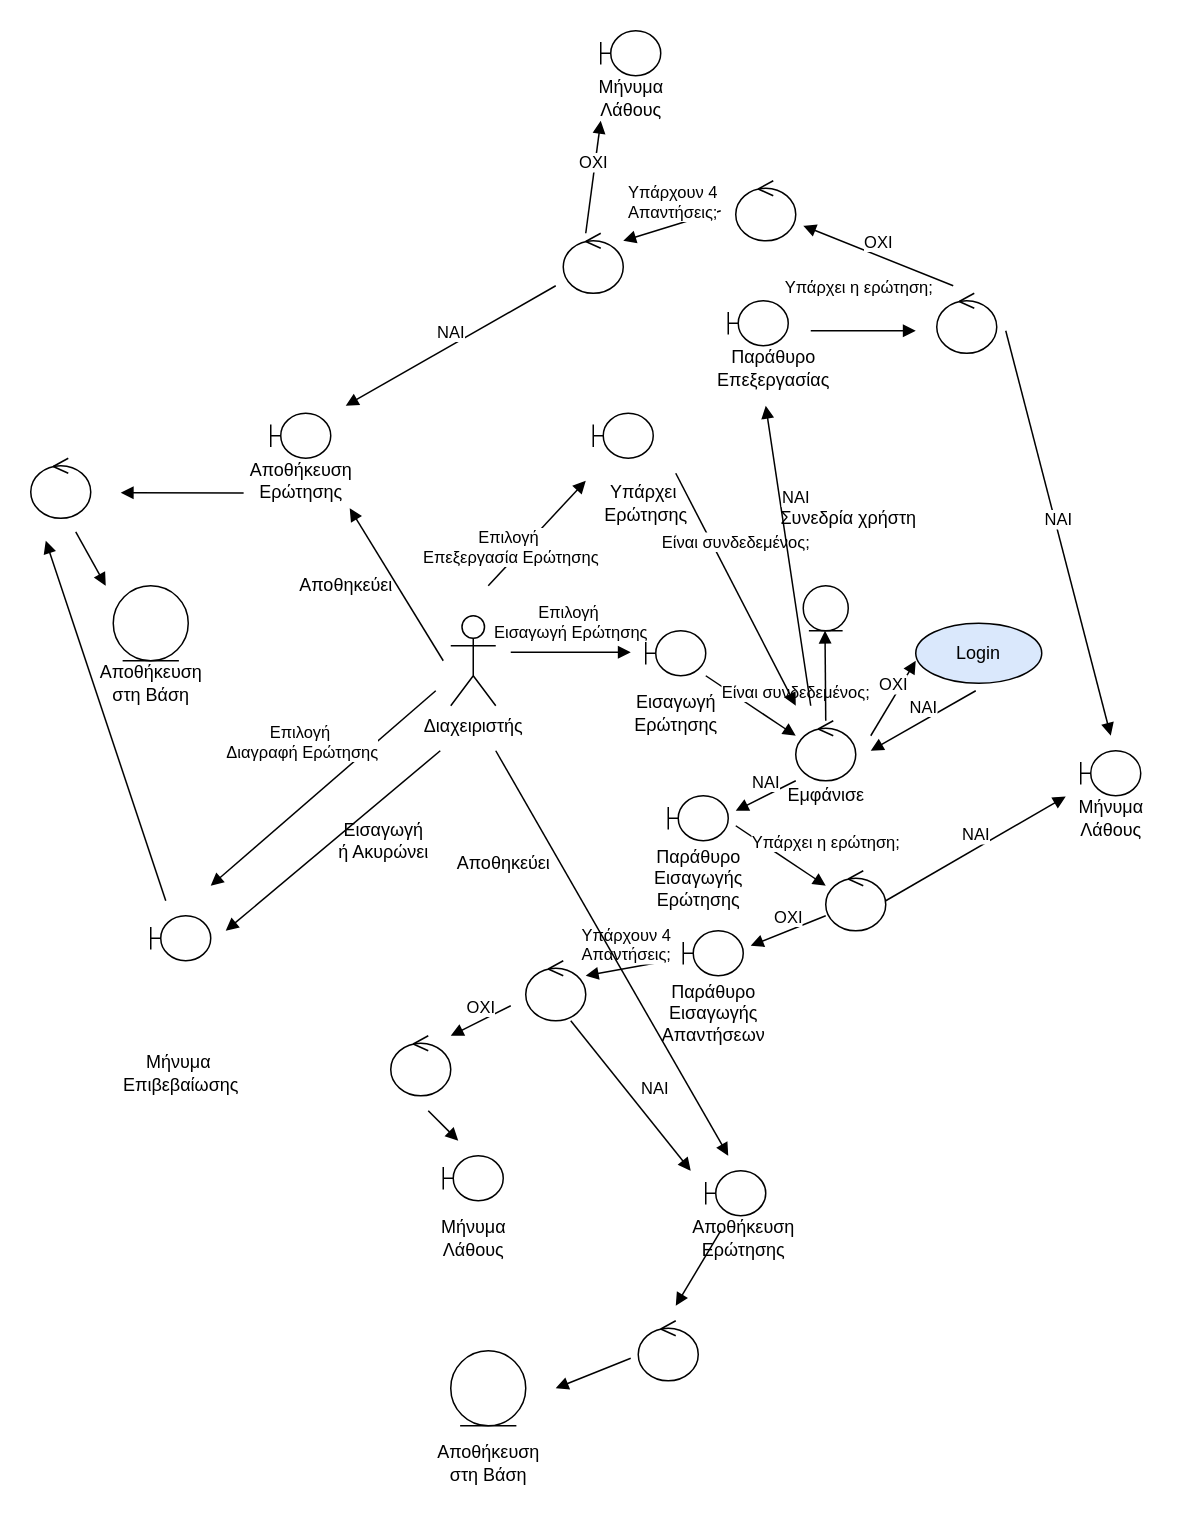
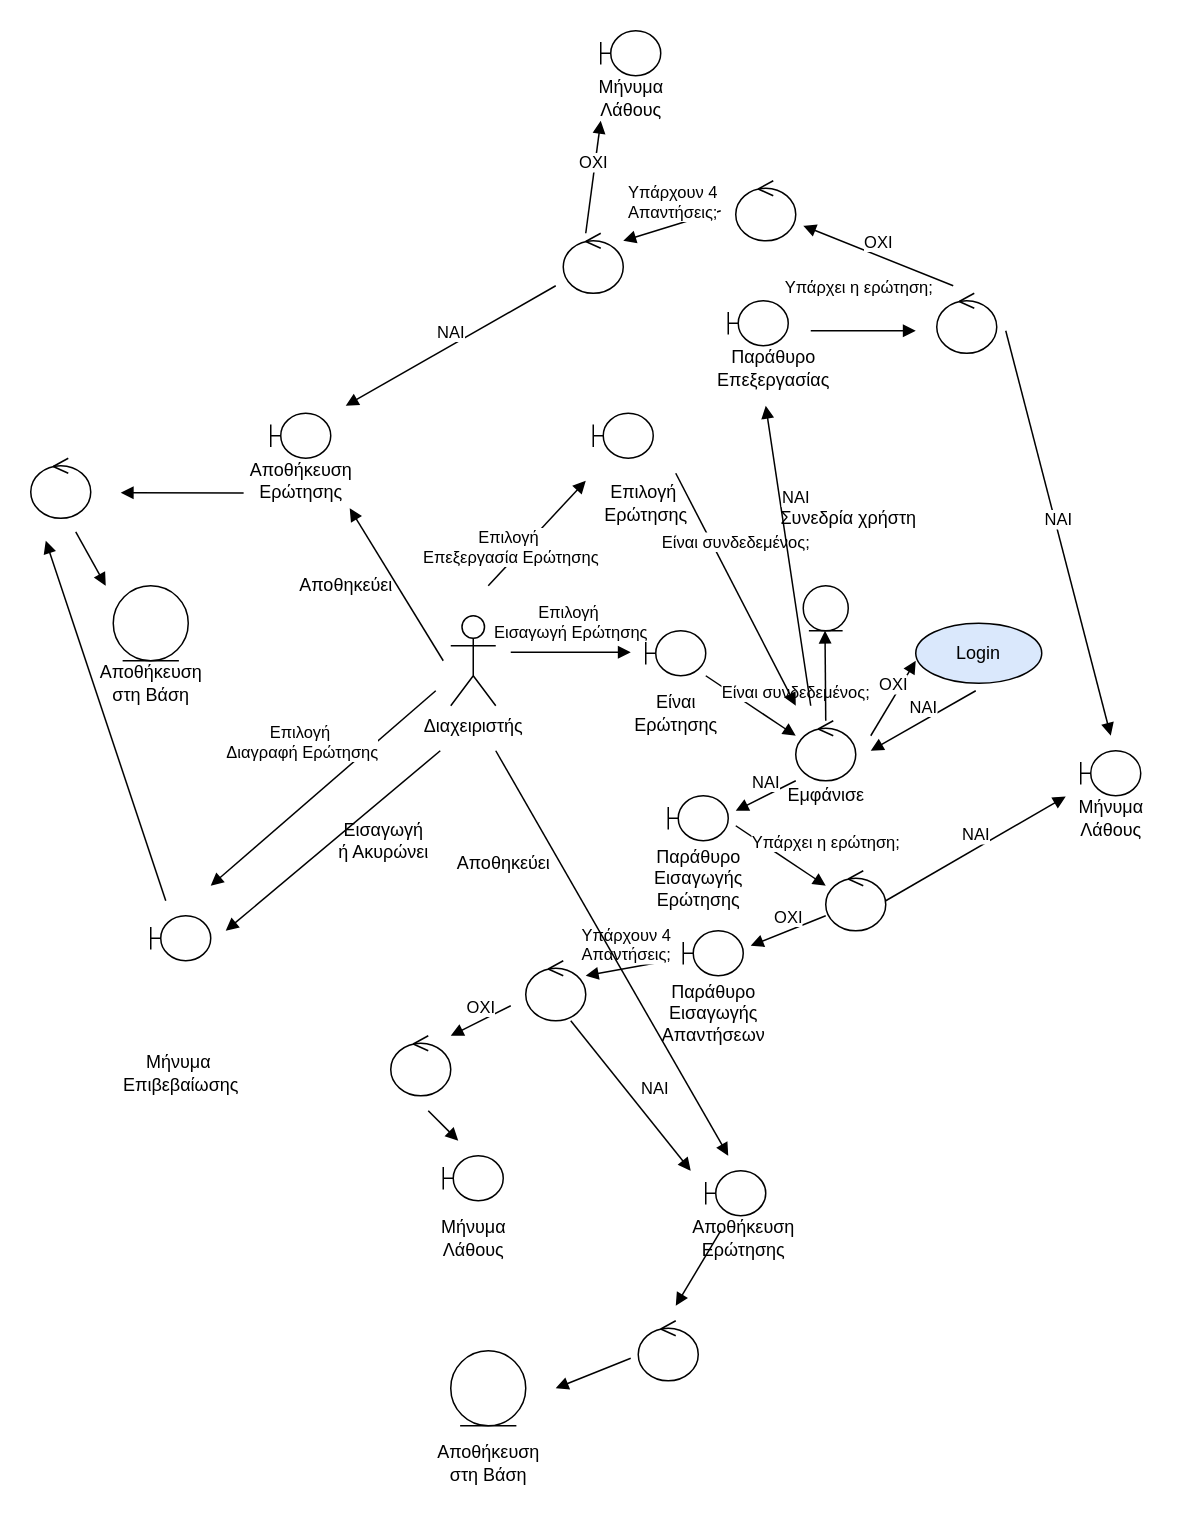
node "Υπάρχει Ερώτησης": label "Υπάρχει Ερώτησης" -> "Επιλογή Ερώτησης"
node "Εισαγωγή Ερώτησης": label "Εισαγωγή Ερώτησης" -> "Είναι Ερώτησης"
